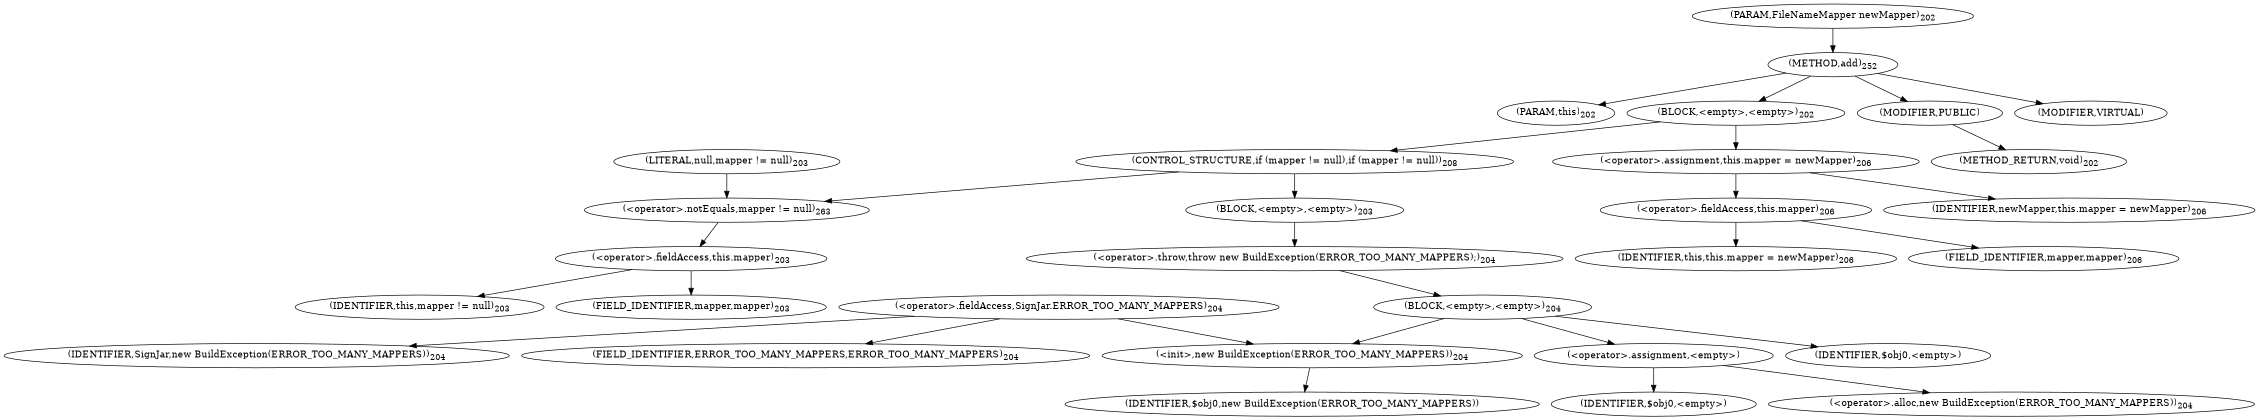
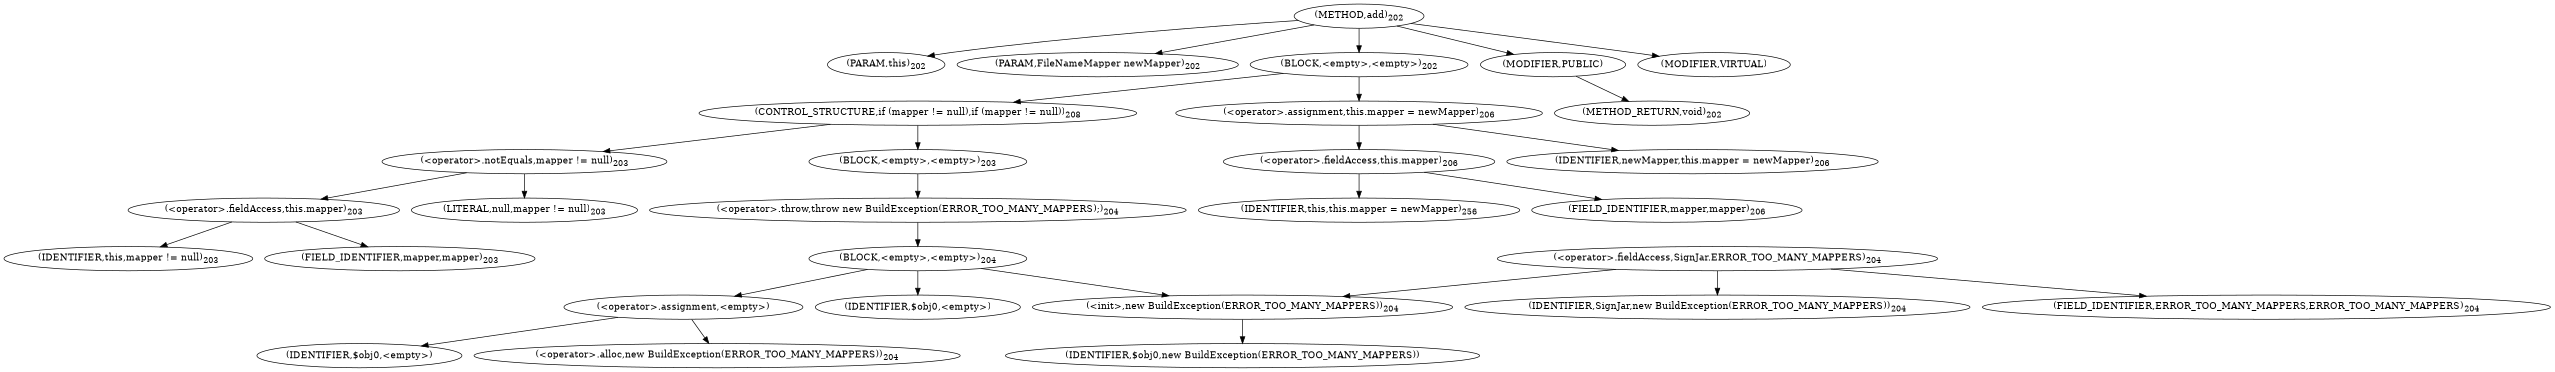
edge "(PARAM,FileNameMapper newMapper)" -> "(METHOD,add)": reversed
node "(METHOD,add)": text "252" -> "202"
edge "(LITERAL,null,mapper != null)" -> "(<operator>.notEquals,mapper != null)": reversed
node "(<operator>.notEquals,mapper != null)": text "263" -> "203"
node "(IDENTIFIER,this,this.mapper = newMapper)": text "206" -> "256"
